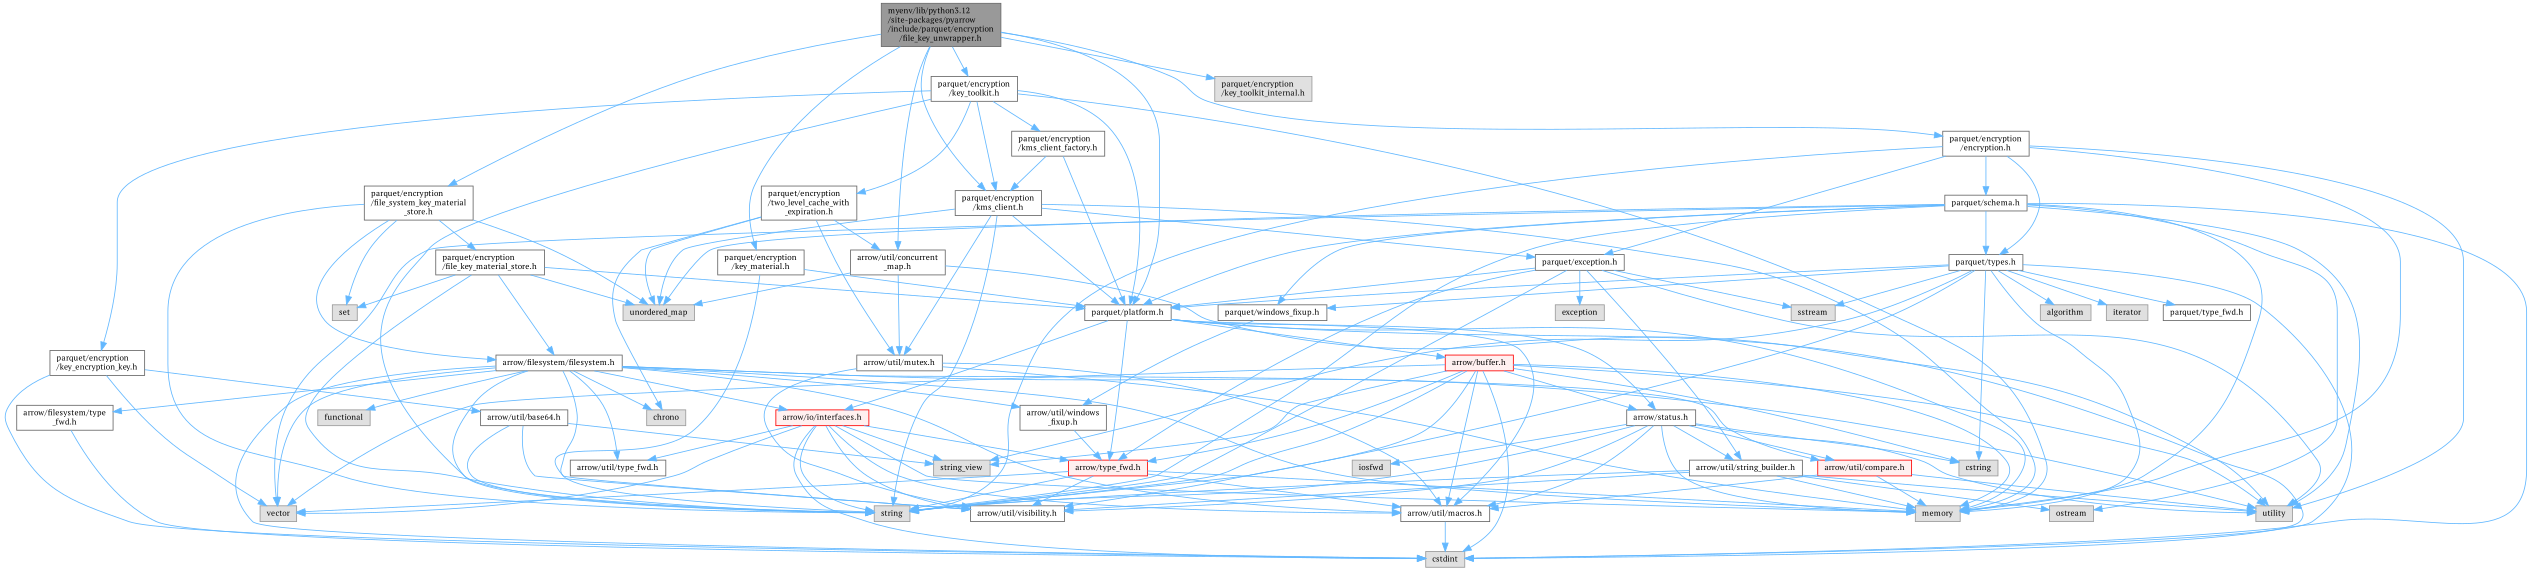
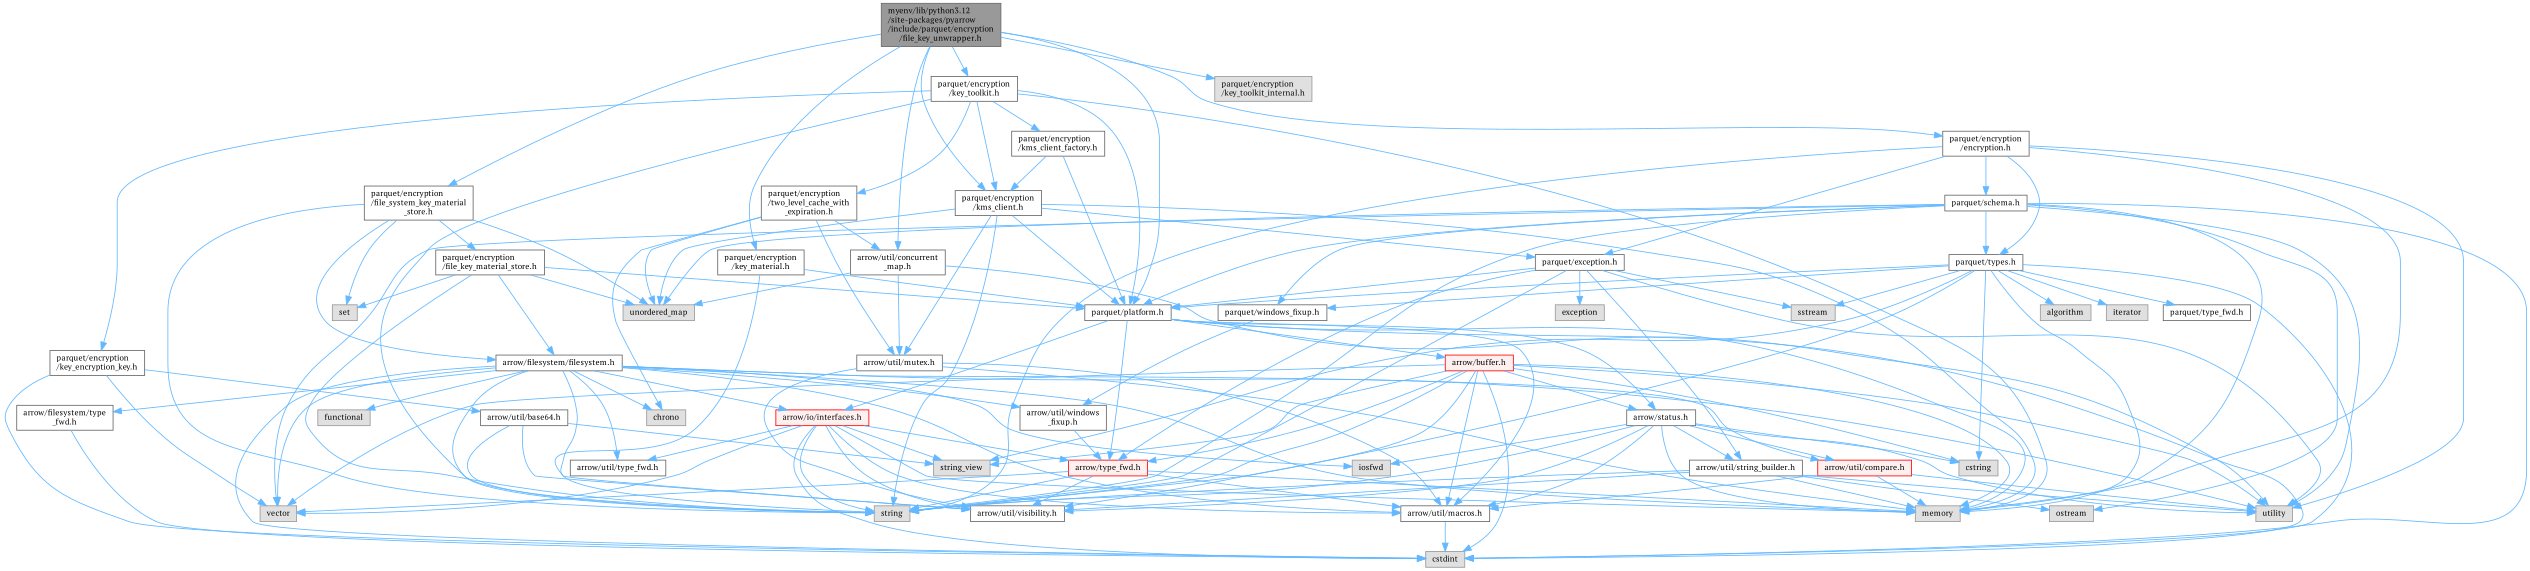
edge "arrow/filesystem/filesystem.h" -> "iosfwd": added
